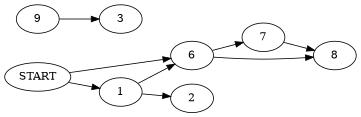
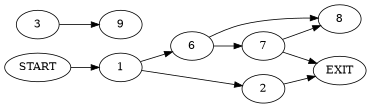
edge "9" -> "3": reversed
edge "START" -> "6": removed
node "EXIT": added
